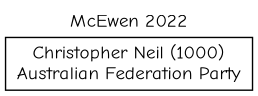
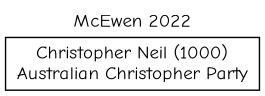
node "Christopher Neil (1000) Australian Federation Party": label "Christopher Neil (1000) Australian Federation Party" -> "Christopher Neil (1000) Australian Christopher Party"
